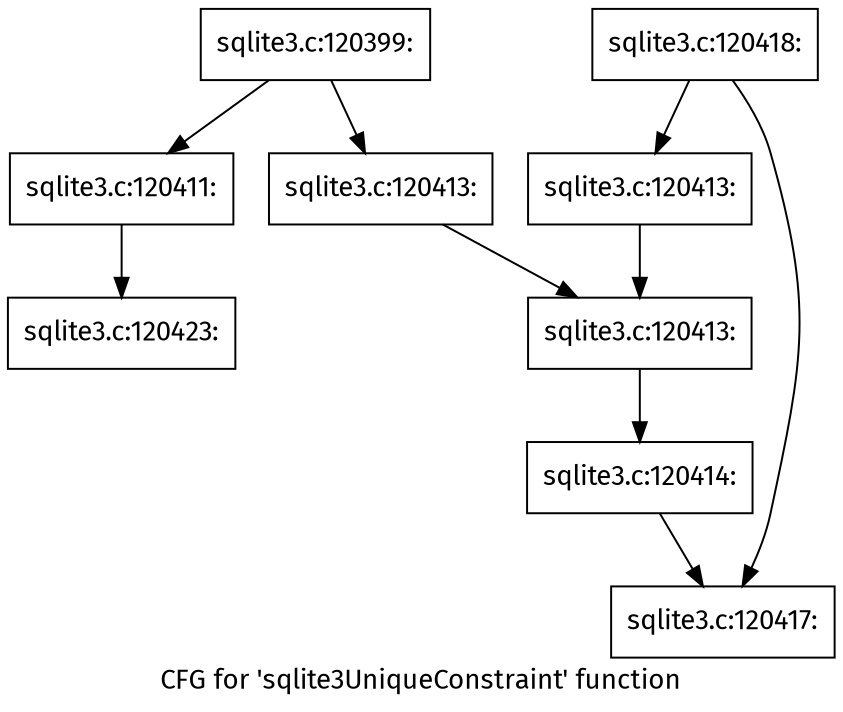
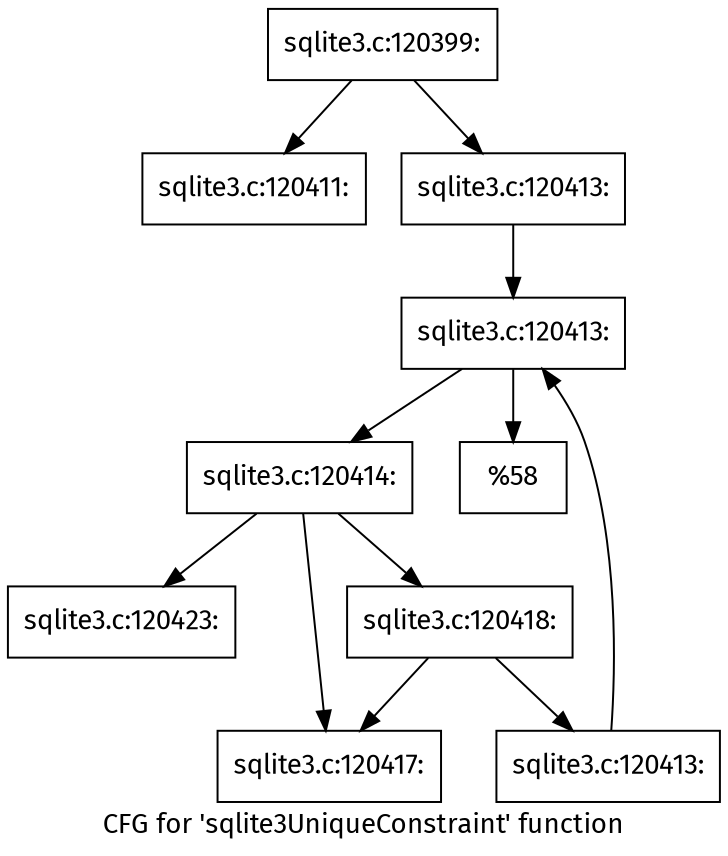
edge "sqlite3.c:120411:" -> "sqlite3.c:120423:": now "sqlite3.c:120414:" -> "sqlite3.c:120423:"
node "%58": added
edge "sqlite3.c:120414:" -> "sqlite3.c:120418:": added
